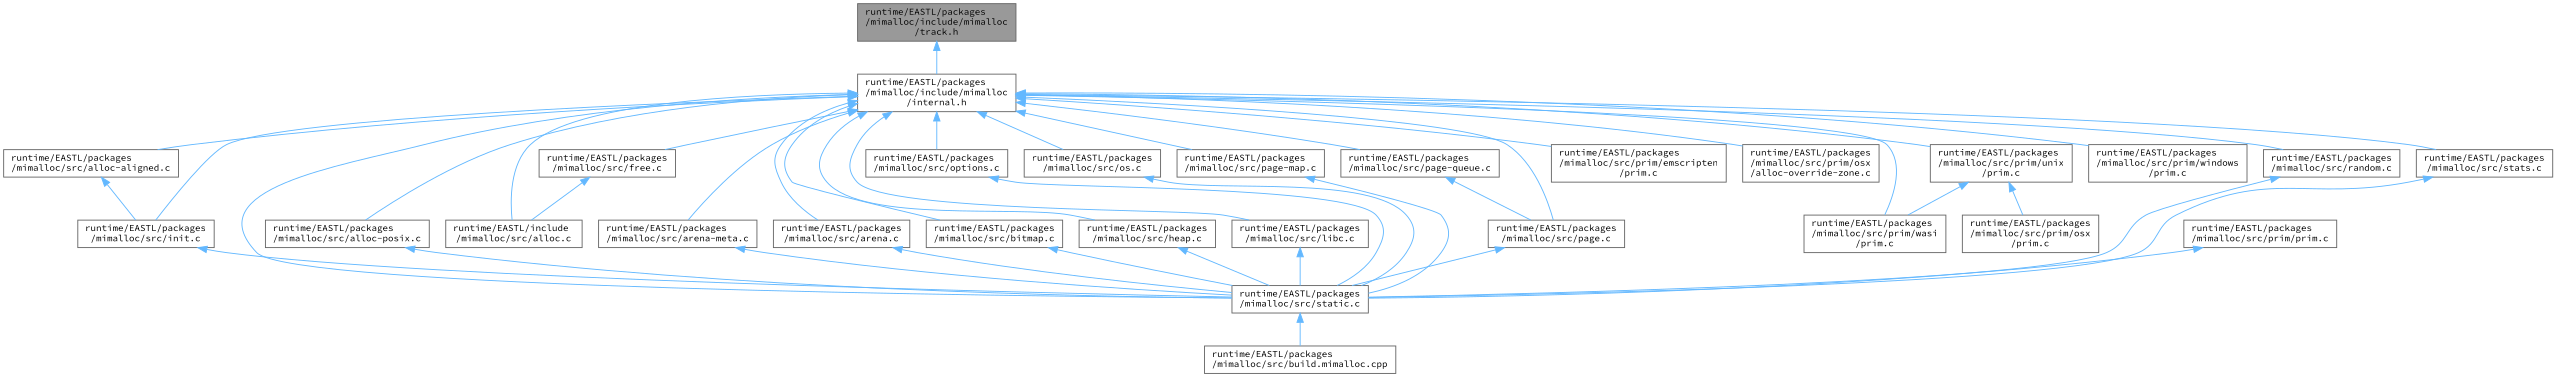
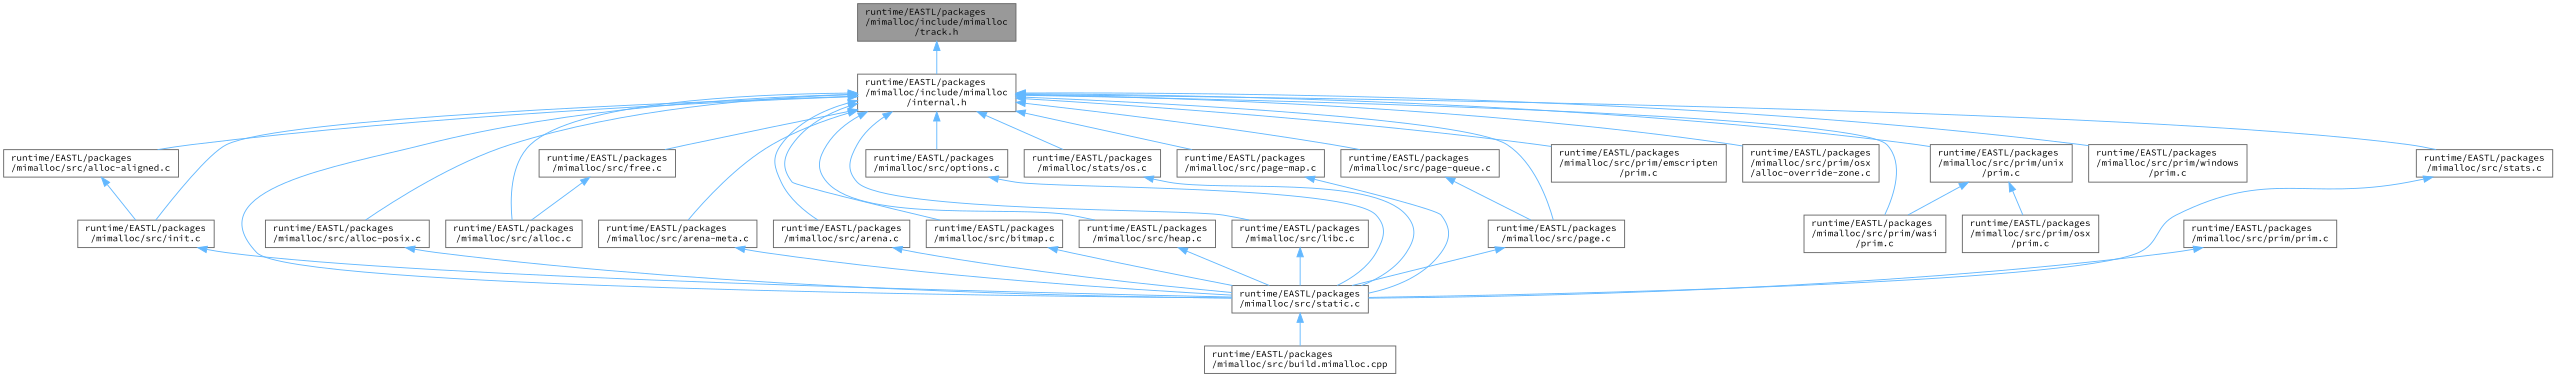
node "runtime/EASTL/packages /mimalloc/src/os.c": label "runtime/EASTL/packages /mimalloc/src/os.c" -> "runtime/EASTL/packages /mimalloc/stats/os.c"
node "runtime/EASTL/packages /mimalloc/src/random.c": removed
node "runtime/EASTL/include /mimalloc/src/alloc.c": label "runtime/EASTL/include /mimalloc/src/alloc.c" -> "runtime/EASTL/packages /mimalloc/src/alloc.c"
